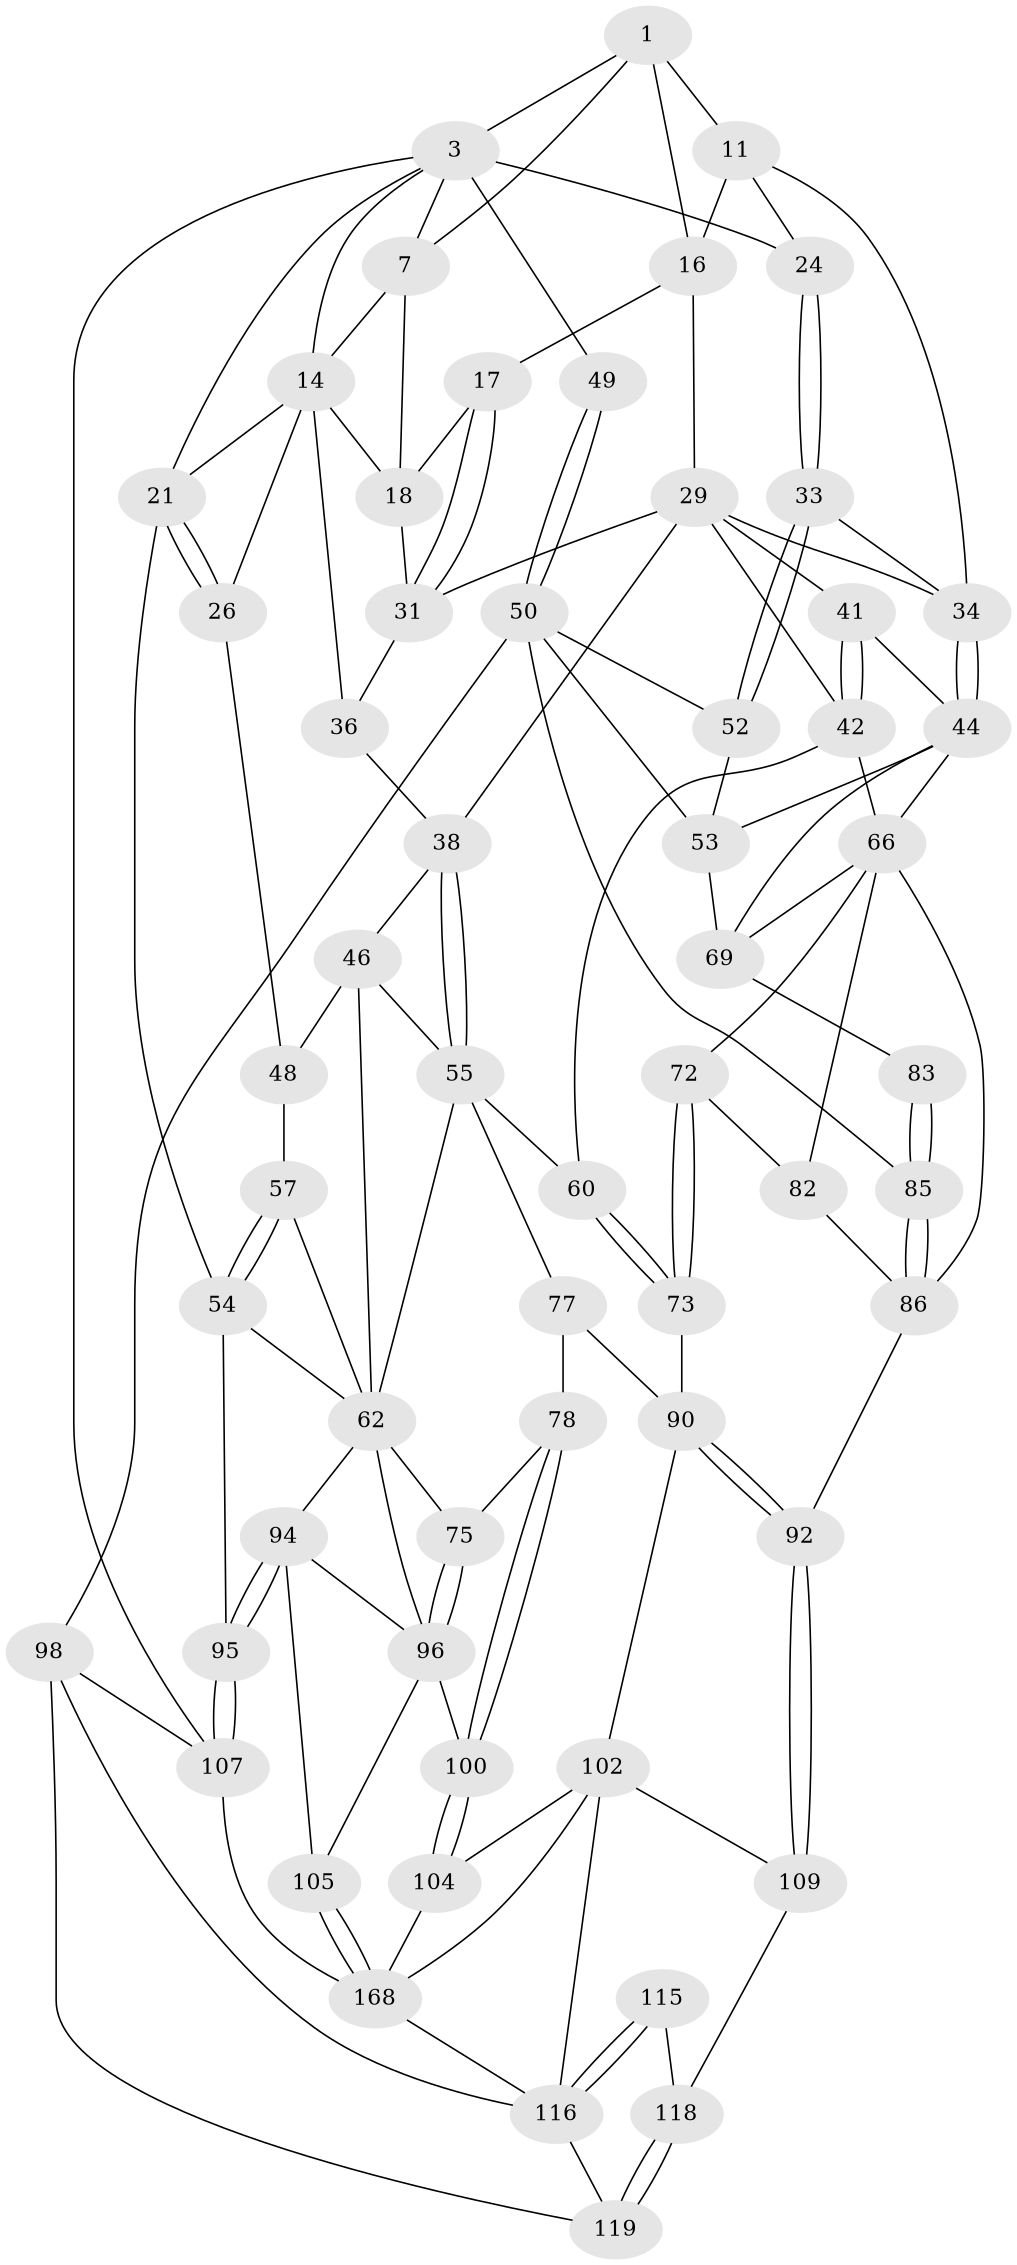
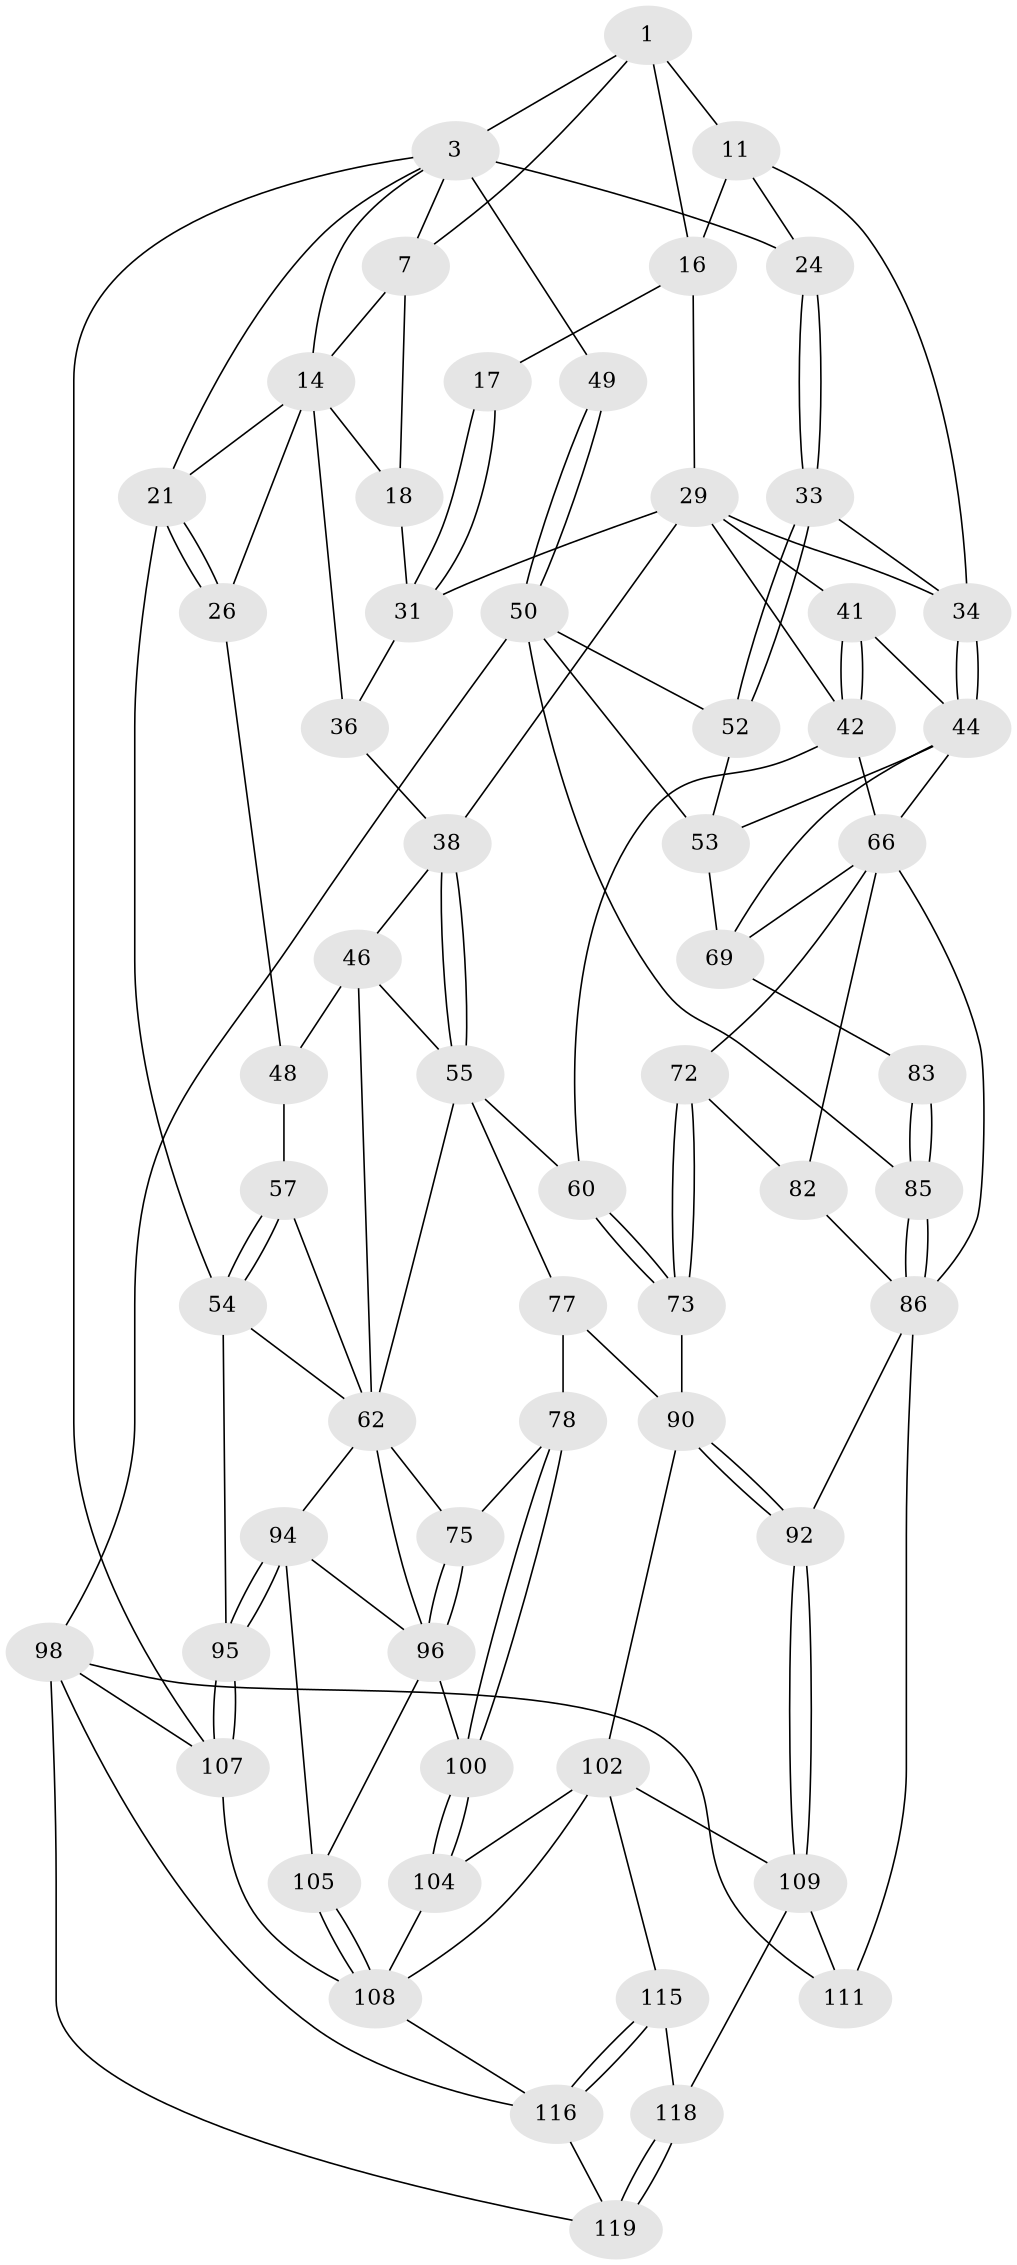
edge "17" -- "18": removed
edge "102" -- "116": now "102" -- "115"
node "168": label "168" -> "108"
node "111": added
